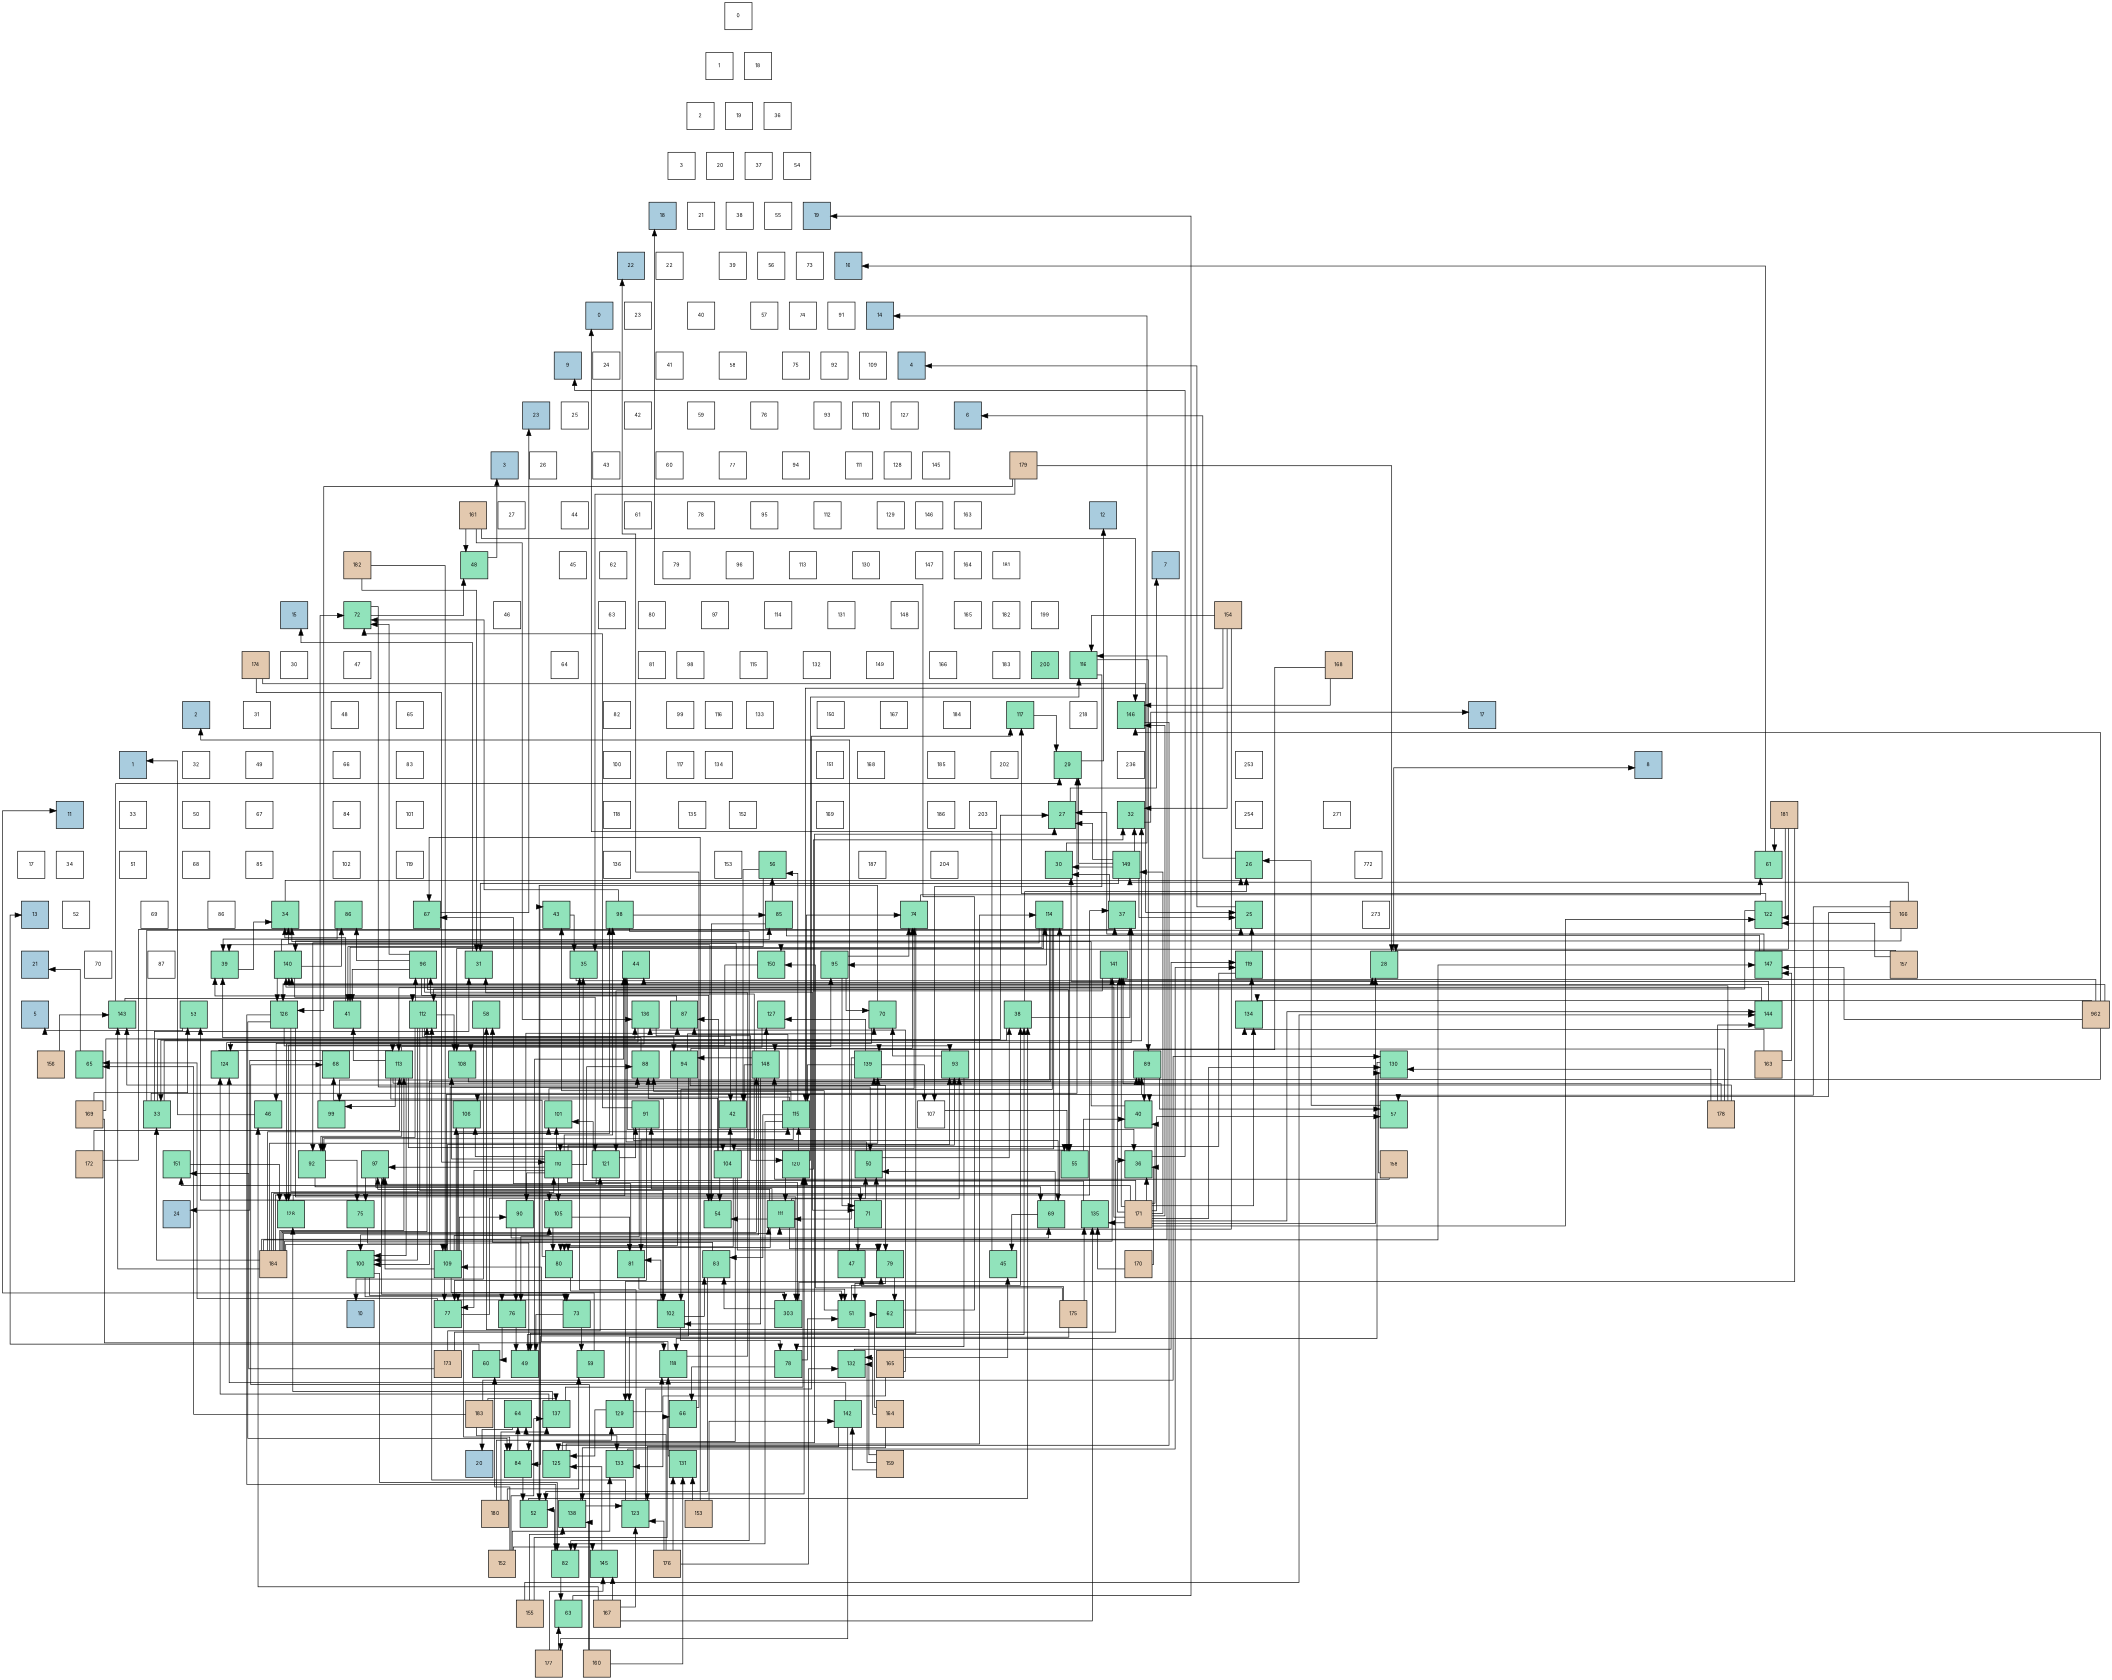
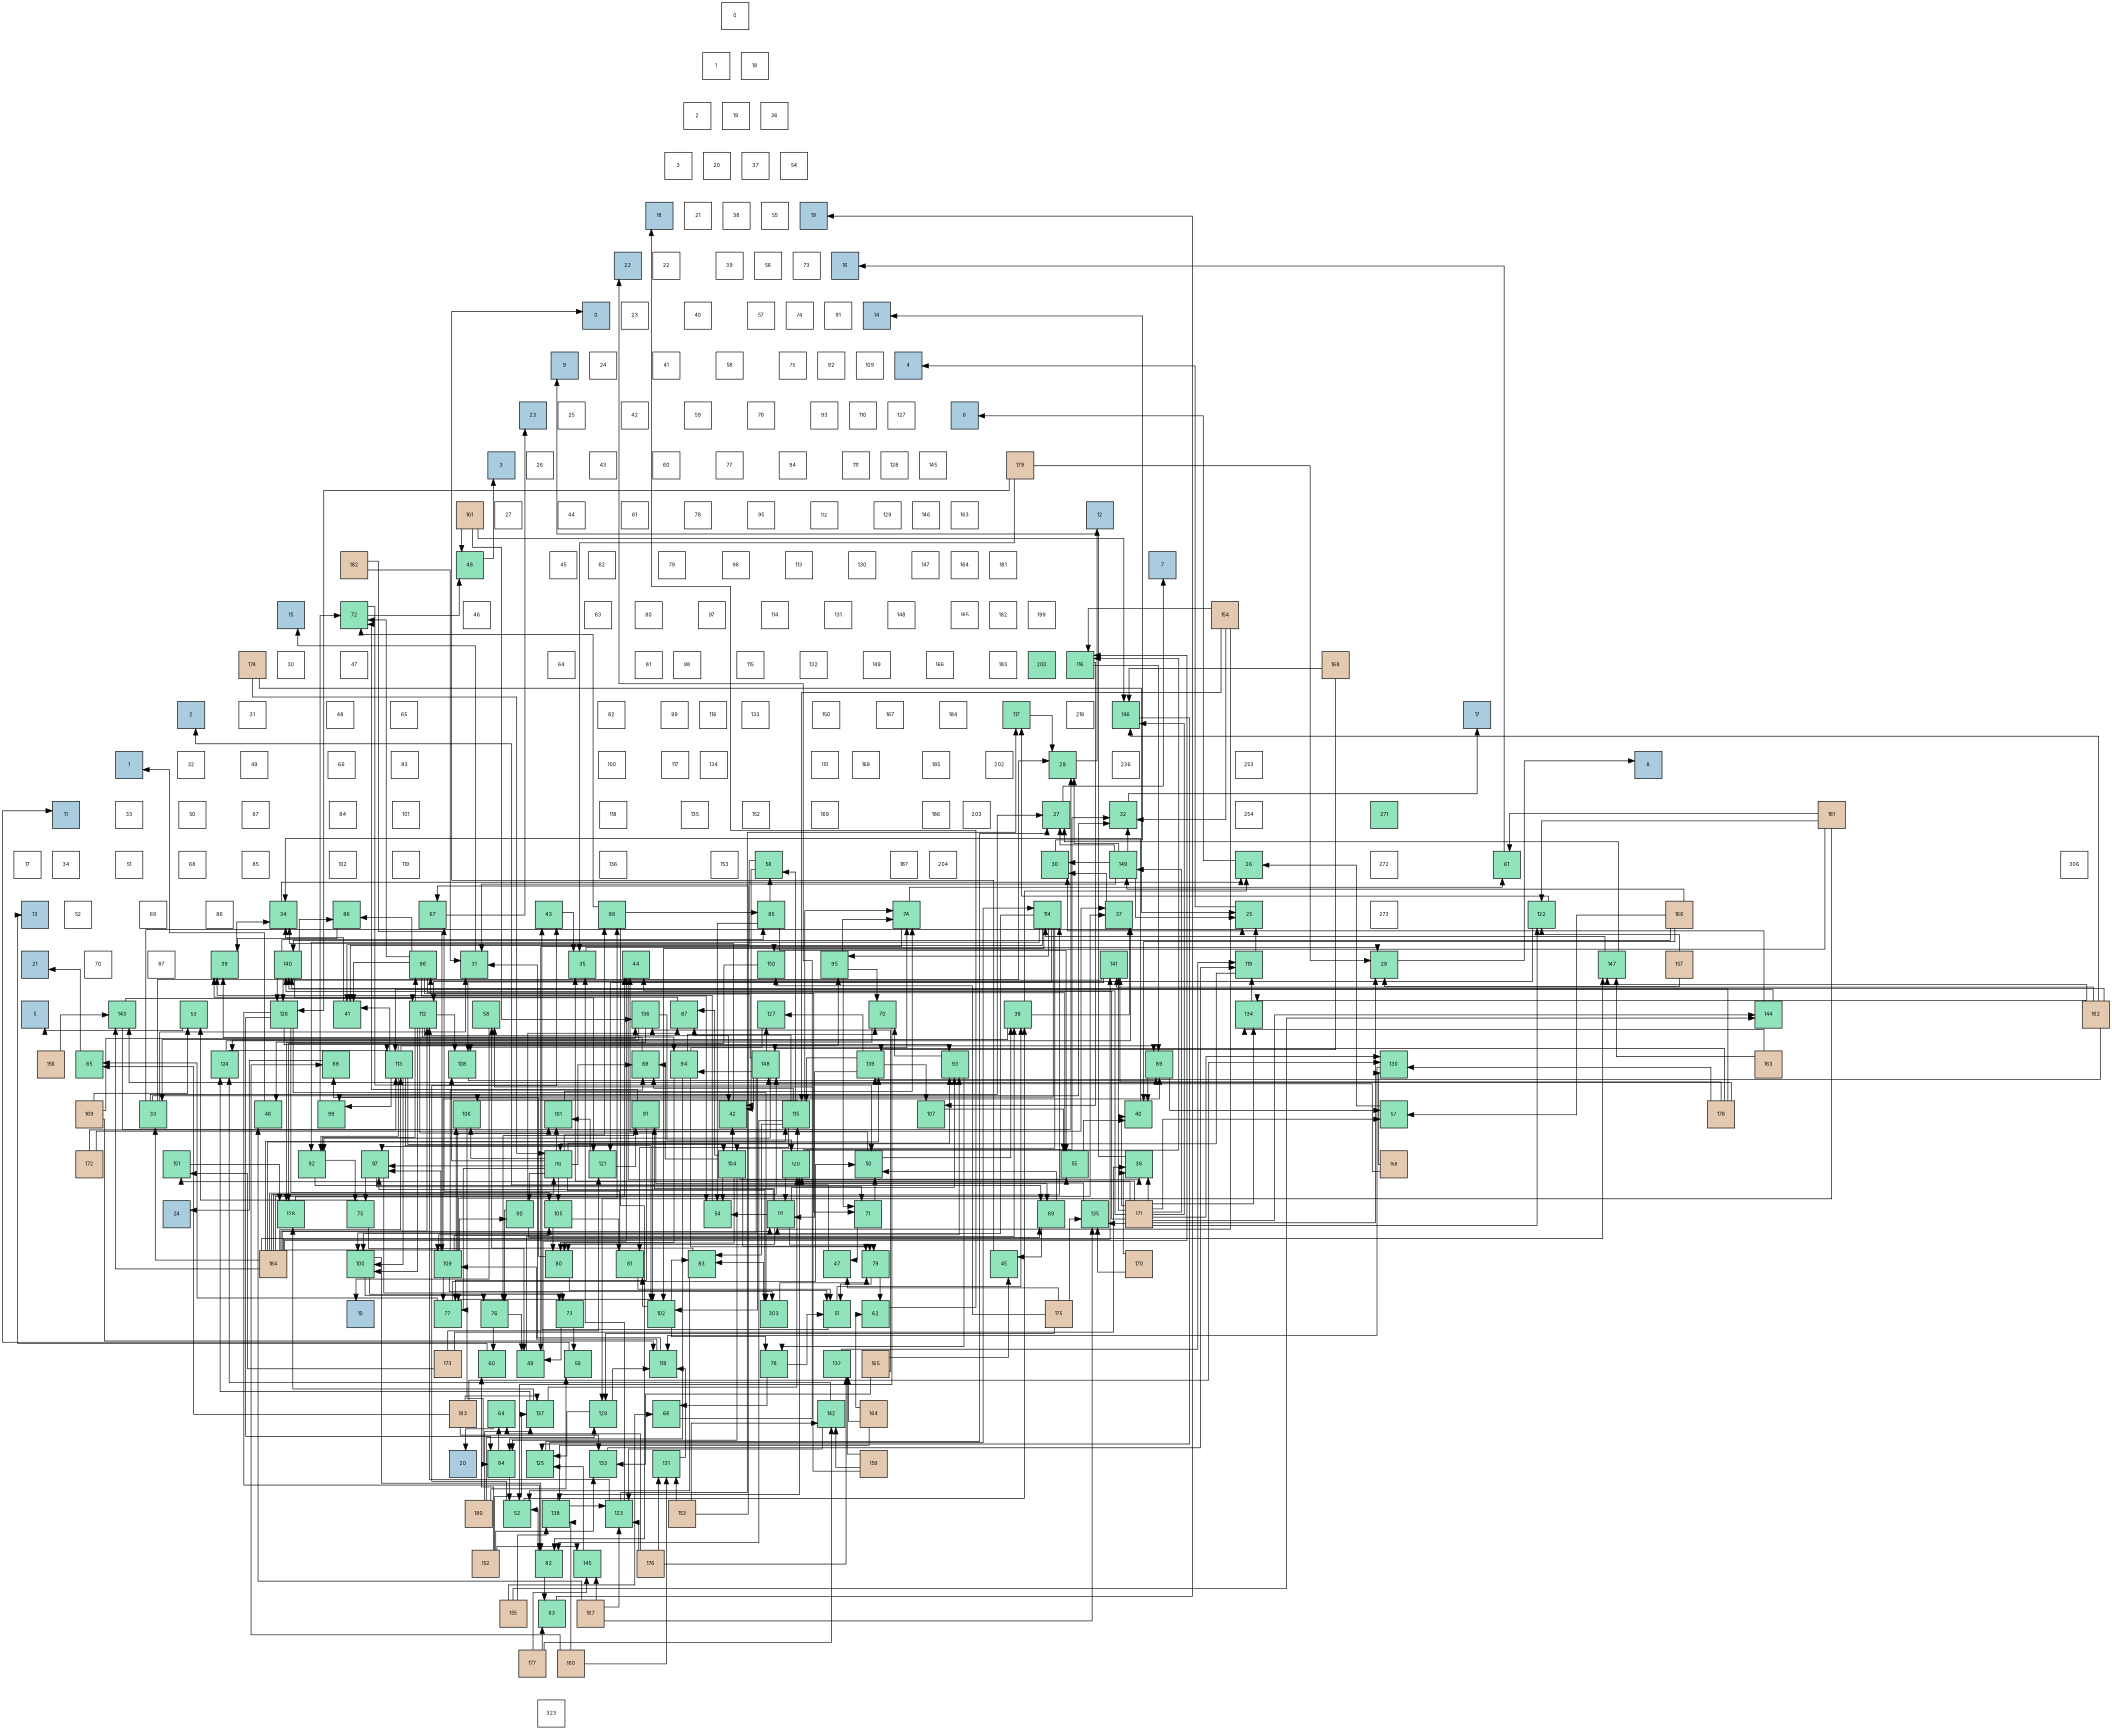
node "271": fillcolor #ffffff -> #91e3bb
node "772": label "772" -> "272"
node "306": added
node "962": label "962" -> "162"
edge "178" -> "144": removed
node "107": fillcolor #ffffff -> #91e3bb
edge "142" -> "177": reversed
node "323": added
